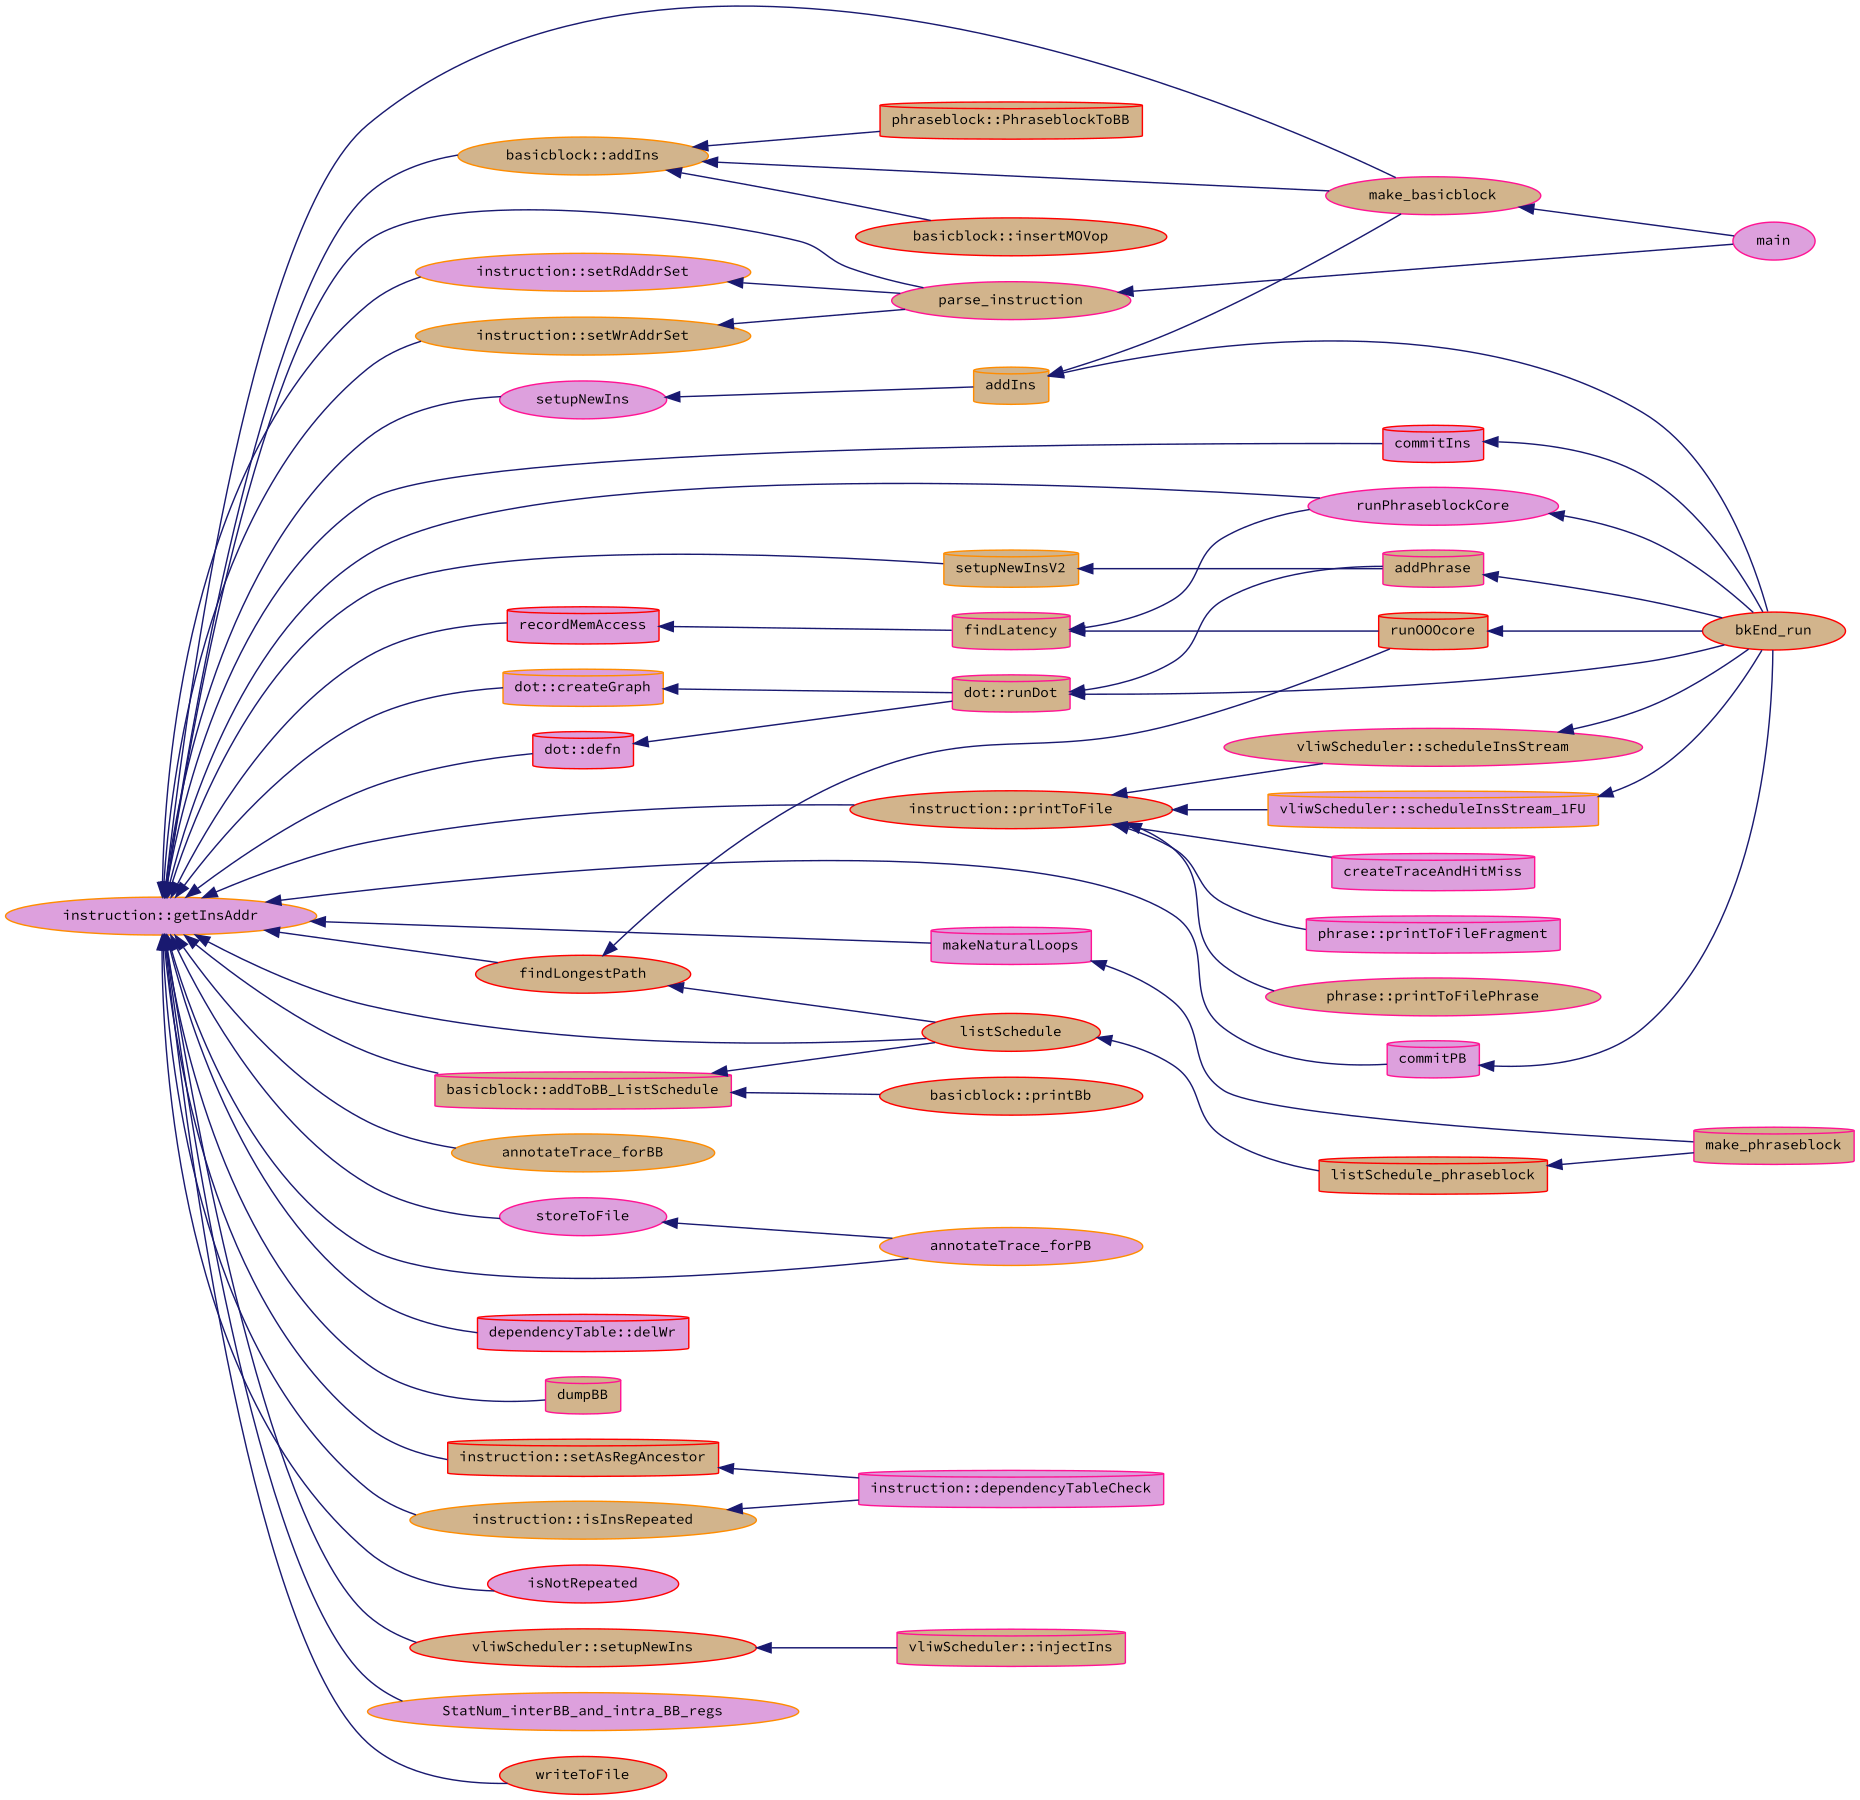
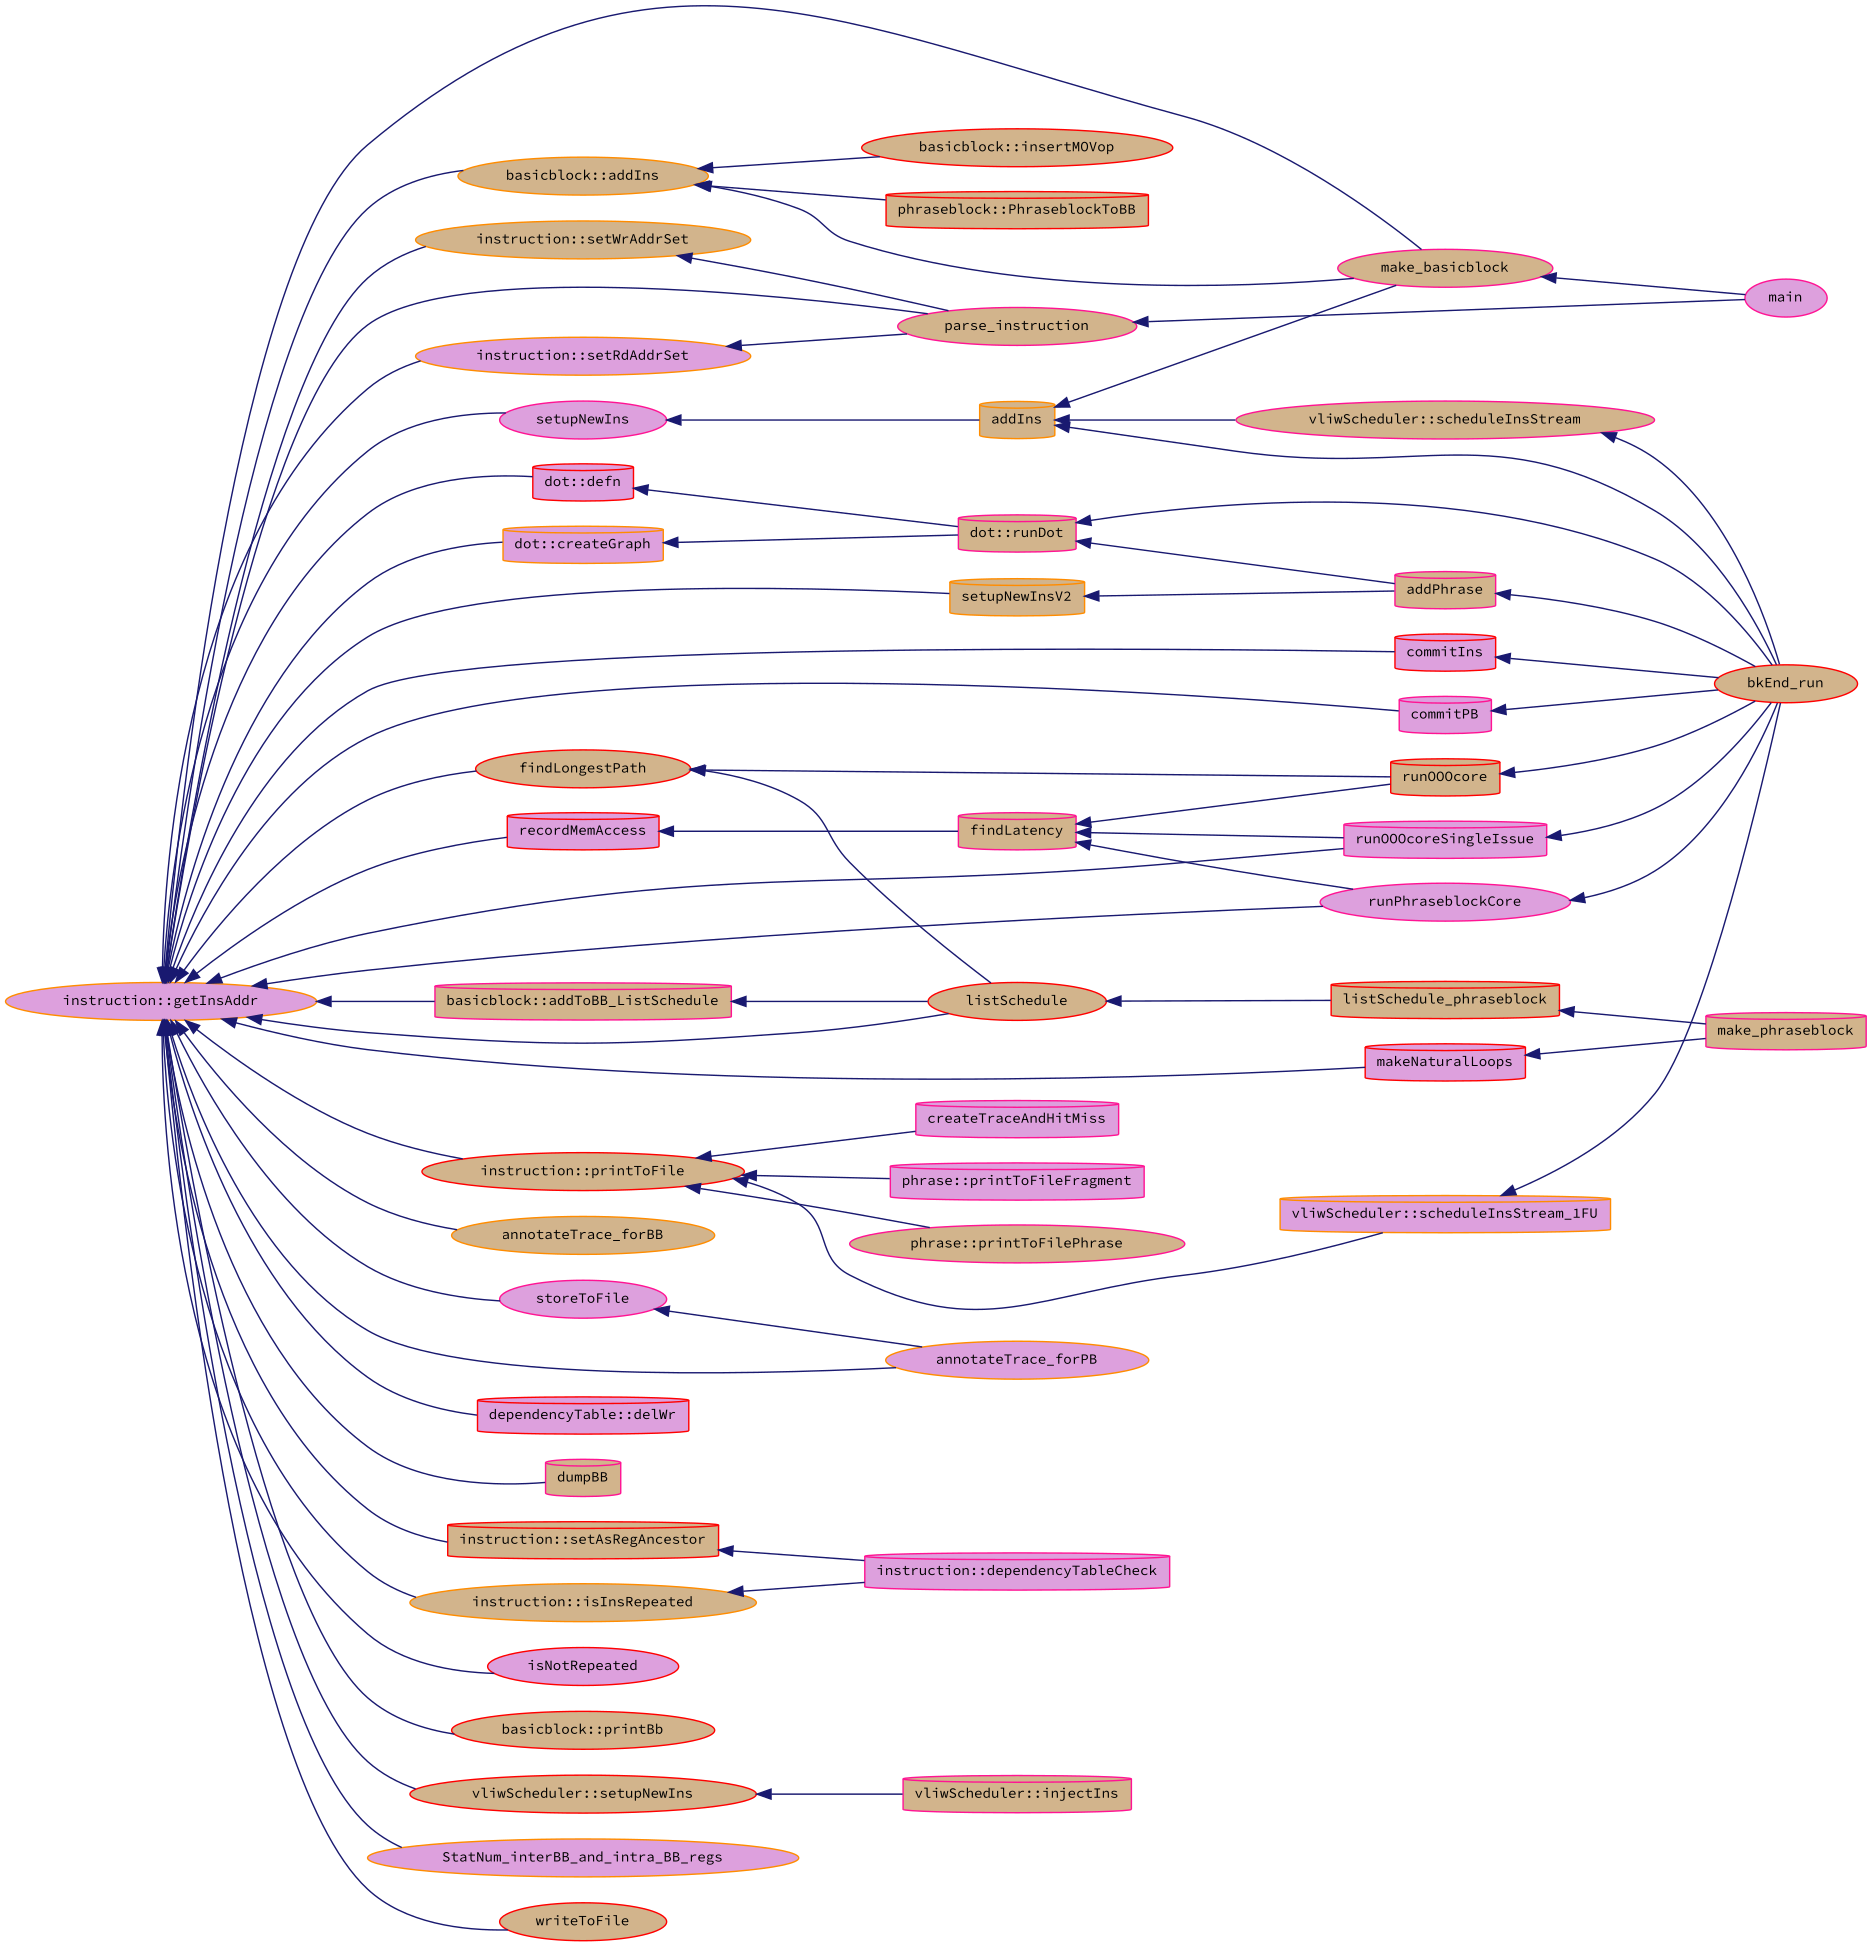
edge "vliwScheduler::scheduleInsStream" -> "instruction::printToFile": now "vliwScheduler::scheduleInsStream" -> "addIns"
node "runOOOcoreSingleIssue": added
node "makeNaturalLoops": color deeppink -> red
edge "basicblock::printBb" -> "basicblock::addToBB_ListSchedule": now "basicblock::printBb" -> "instruction::getInsAddr"
